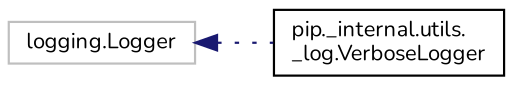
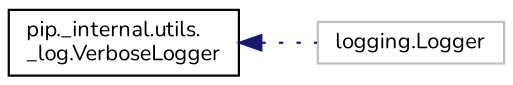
edge "pip._internal.utils. _log.VerboseLogger" -> "logging.Logger": reversed
